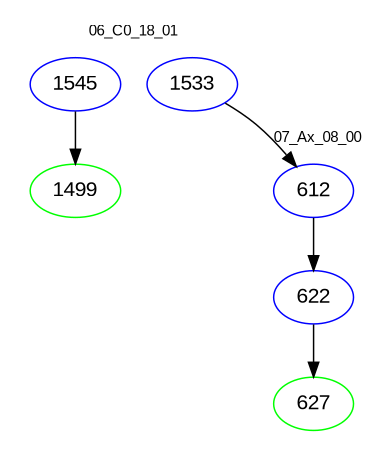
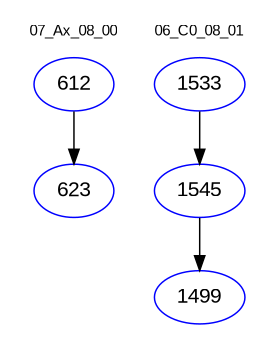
cluster "06_C0_18_01": label "06_C0_18_01" -> "06_C0_08_01"
edge "1533" -> "612": now "1533" -> "1545"
node "1499": color green -> blue
node "622": label "622" -> "623"
node "627": removed
